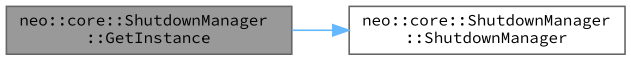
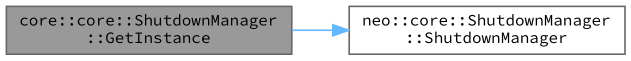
node "neo::core::ShutdownManager ::GetInstance": label "neo::core::ShutdownManager ::GetInstance" -> "core::core::ShutdownManager ::GetInstance"
